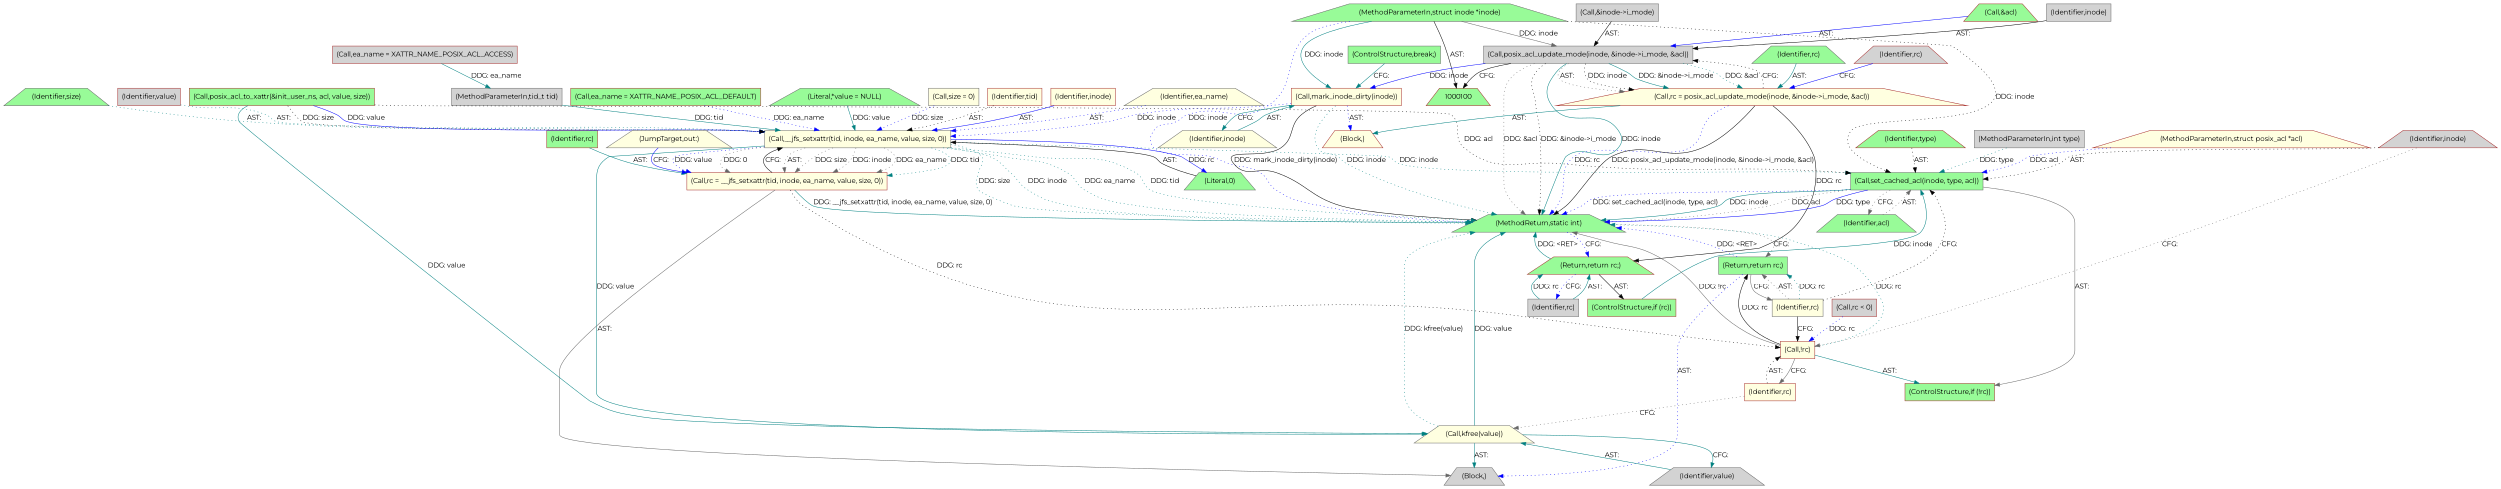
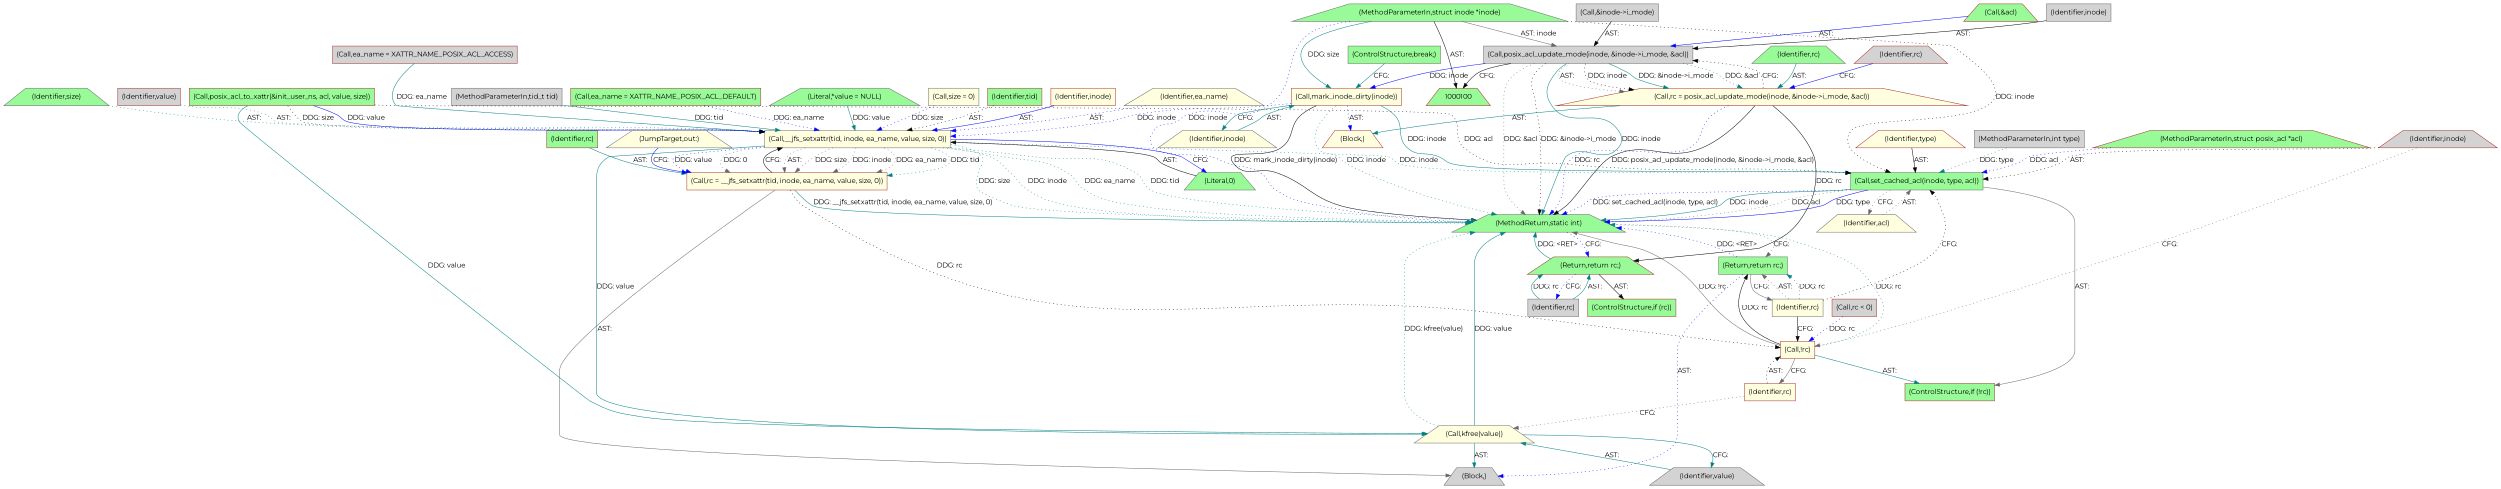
edge "(MethodParameterIn,struct inode *inode)" -> "(Call,posix_acl_update_mode(inode, &inode->i_mode, &acl))": label "DDG: inode" -> "AST: inode"
edge "(MethodParameterIn,struct inode *inode)" -> "(Call,mark_inode_dirty(inode))": label "DDG: inode" -> "DDG: size"
edge "(Call,ea_name = XATTR_NAME_POSIX_ACL_ACCESS)" -> "(MethodParameterIn,tid_t tid)": now "(Call,ea_name = XATTR_NAME_POSIX_ACL_ACCESS)" -> "(Call,__jfs_setxattr(tid, inode, ea_name, value, size, 0))"
node "(Identifier,tid)": fillcolor lightyellow -> palegreen
node "(Identifier,type)": fillcolor palegreen -> lightyellow
node "(MethodParameterIn,struct posix_acl *acl)": fillcolor lightyellow -> palegreen
edge "(Identifier,type)" -> "(Call,set_cached_acl(inode, type, acl))": style dotted -> solid
edge "(Call,__jfs_setxattr(tid, inode, ea_name, value, size, 0))" -> "(Literal,0)": label "DDG: rc" -> "CFG: "
node "(Identifier,acl)": fillcolor palegreen -> lightyellow
edge "(ControlStructure,if (rc))" -> "(Call,set_cached_acl(inode, type, acl))": now "(Call,mark_inode_dirty(inode))" -> "(Call,set_cached_acl(inode, type, acl))"
